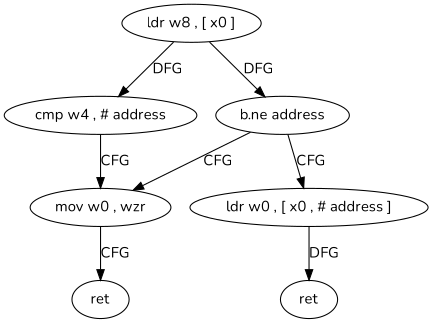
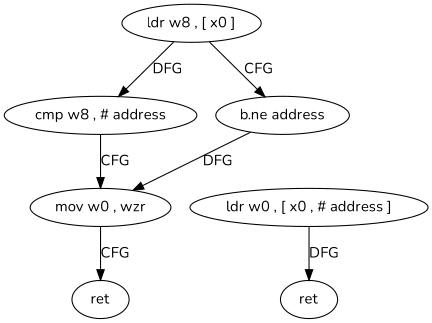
edge "ldr w8 , [ x0 ]" -> "b.ne address": label "DFG" -> "CFG"
node "cmp w4 , # address": label "cmp w4 , # address" -> "cmp w8 , # address"
edge "b.ne address" -> "ldr w0 , [ x0 , # address ]": removed, label "CFG"
edge "b.ne address" -> "mov w0 , wzr": label "CFG" -> "DFG"
